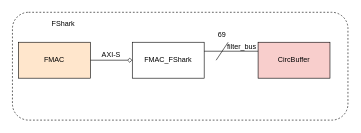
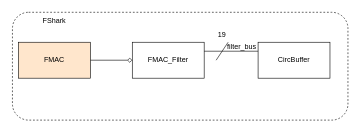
node "FShark": moved (63, 24) -> (54, 21)
node "69": label "69" -> "19"
node "AXI-S": removed
node "FMAC_FShark": label "FMAC_FShark" -> "FMAC_Filter"
node "CircBuffer": fillcolor #f8cecc -> #ffffff
